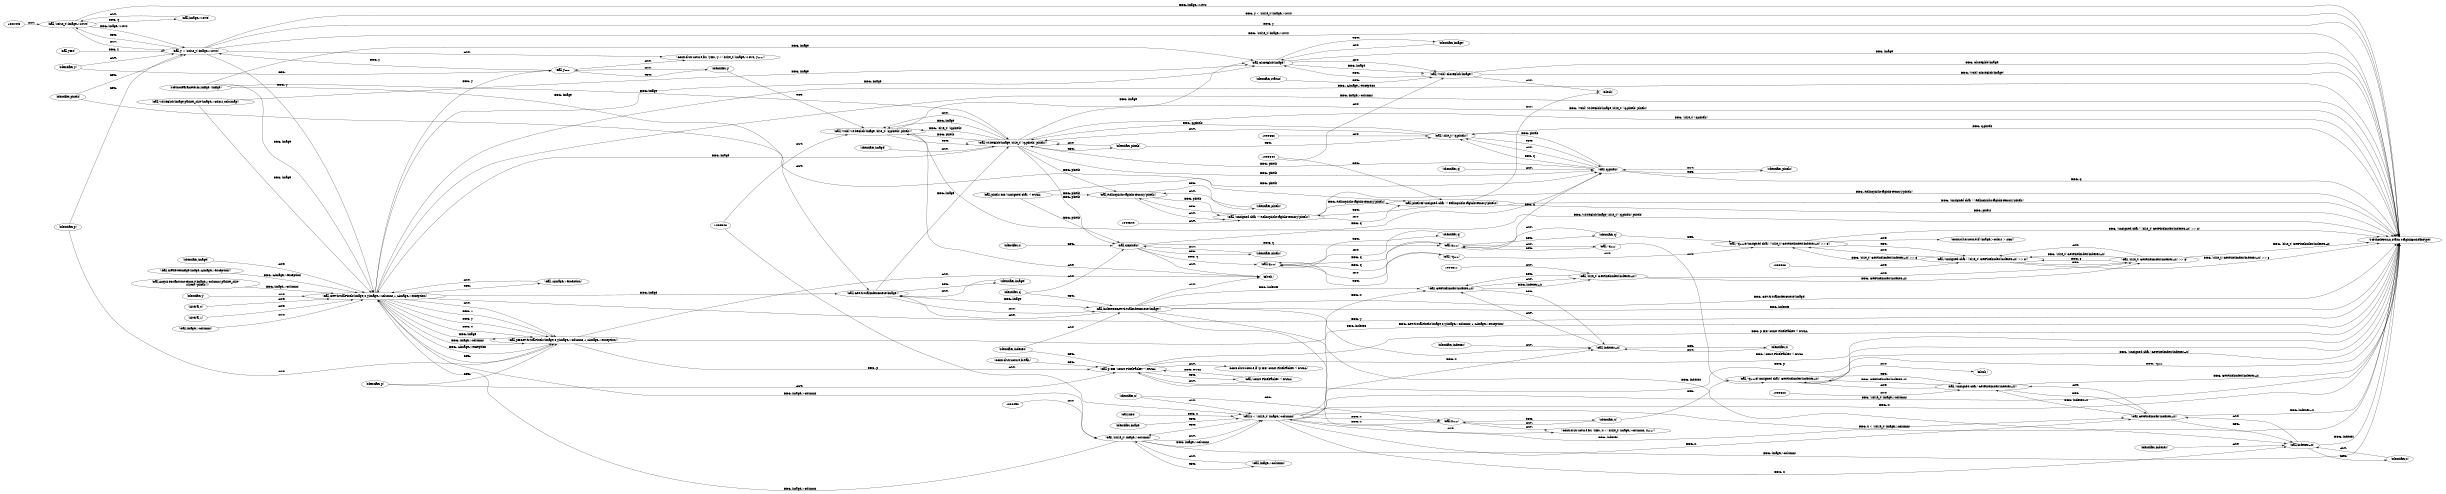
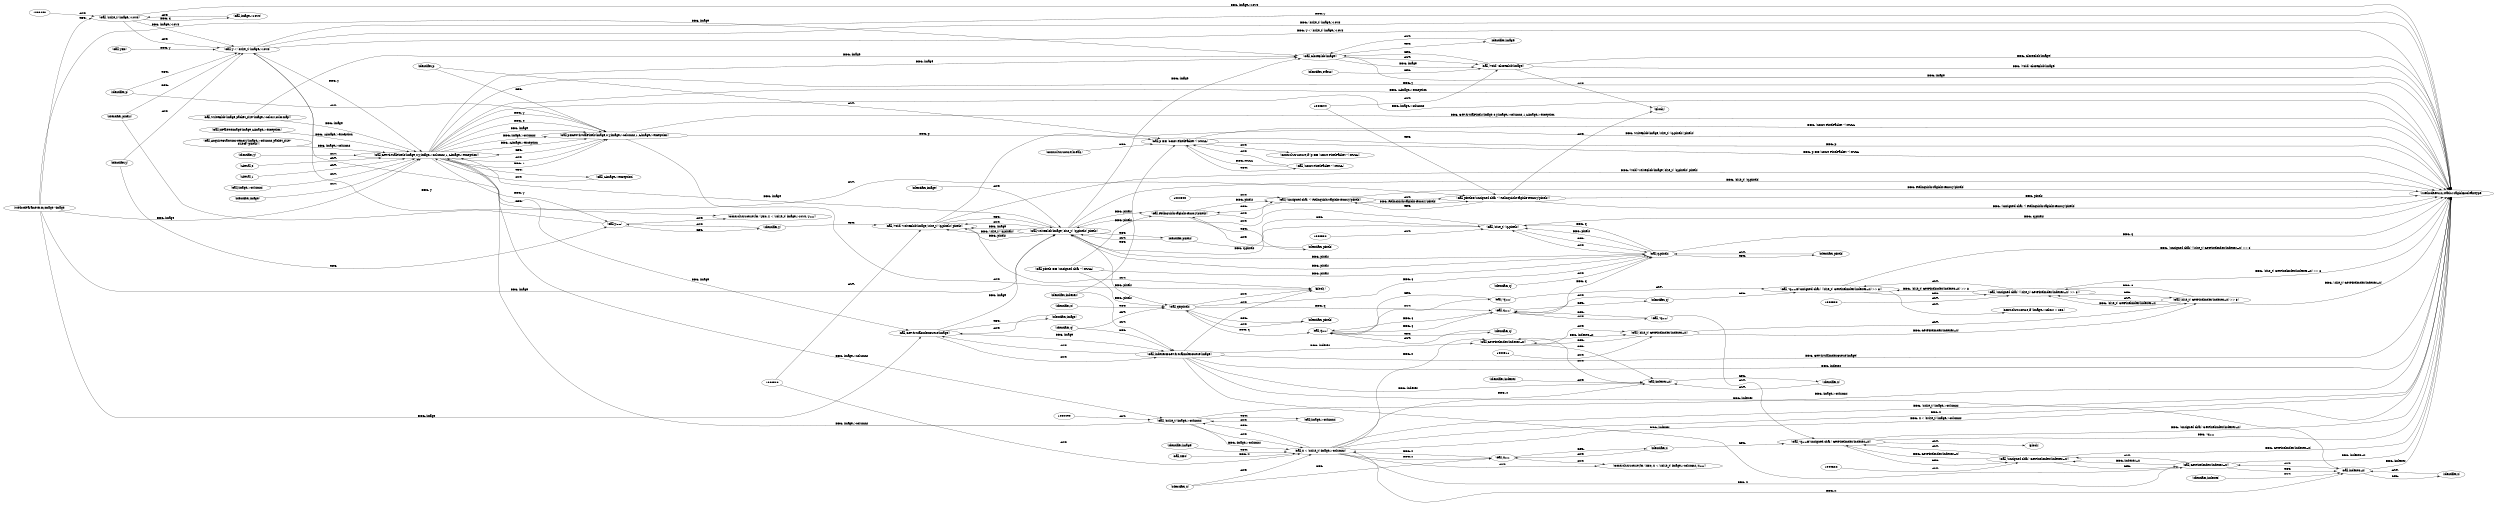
edge "(Call,y < (ssize_t) image->rows)" -> "(Call,(ssize_t) image->rows)": now "(MethodParameterIn,Image *image)" -> "(Call,(ssize_t) image->rows)"
edge "(Call,y < (ssize_t) image->rows)" -> "(ControlStructure,for (y=0; y < (ssize_t) image->rows; y++))": label "AST: " -> "CFG: "
